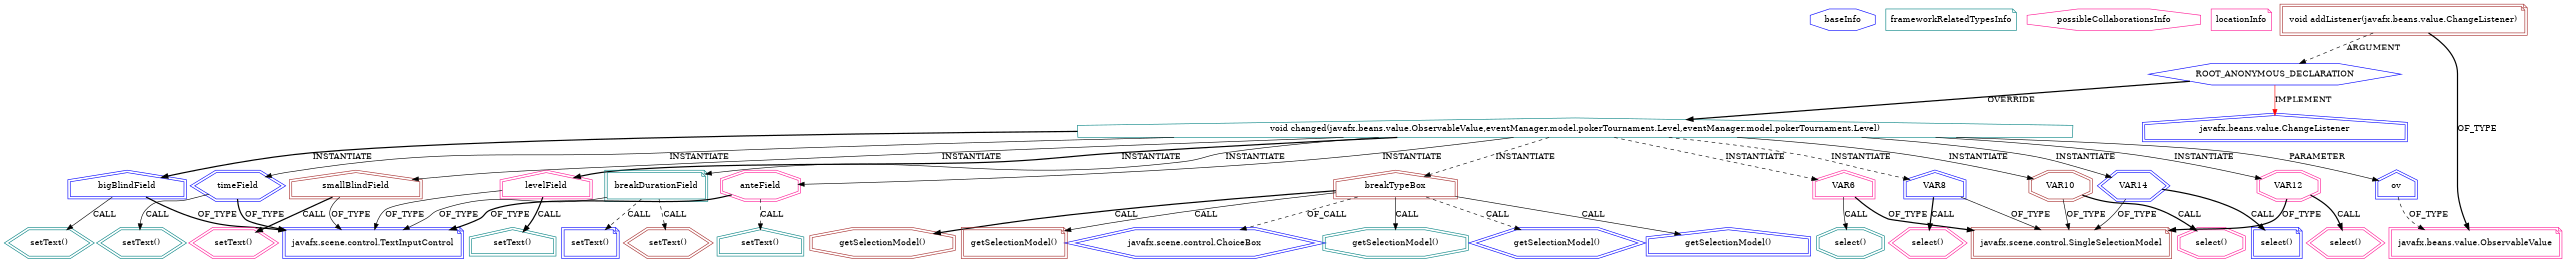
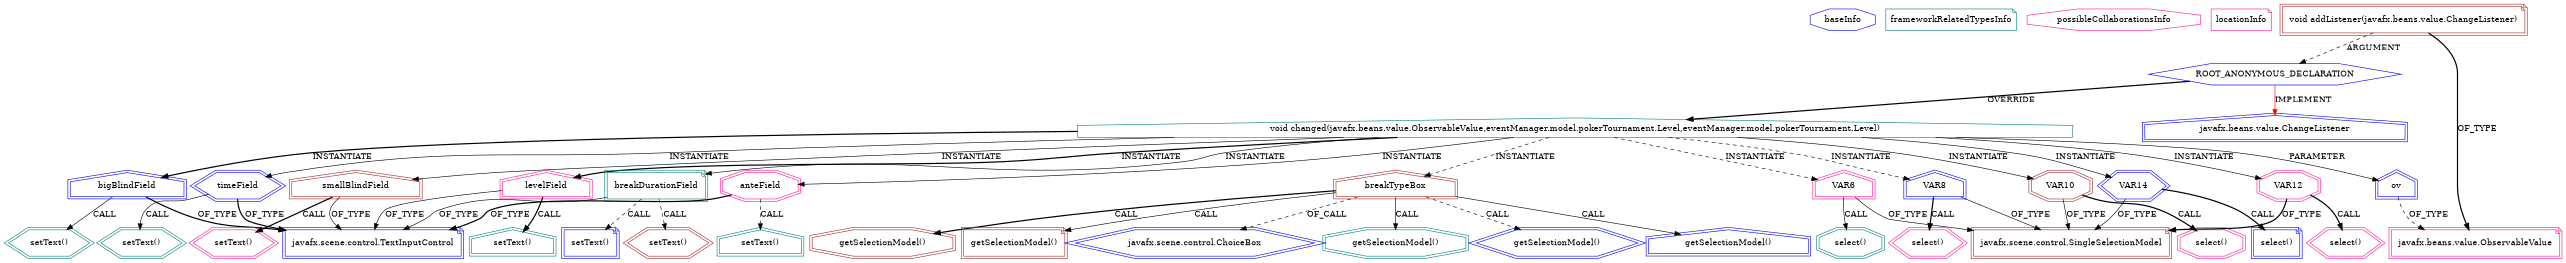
edge "VAR6" -> "javafx.scene.control.SingleSelectionModel": style bold -> solid
